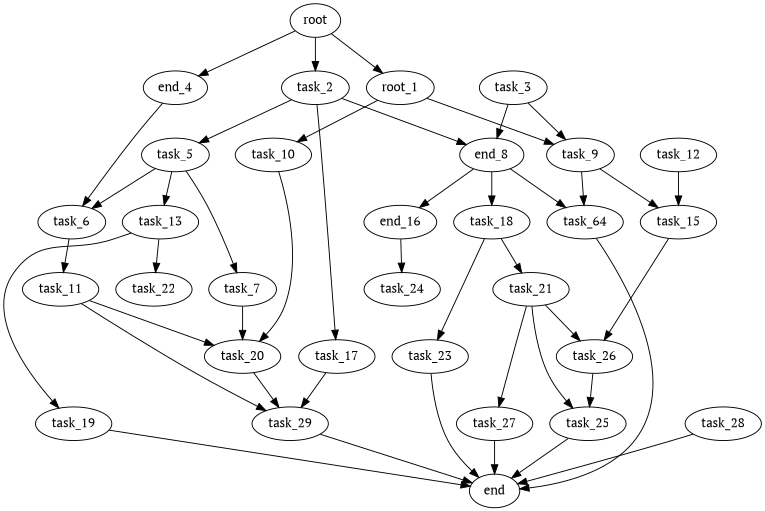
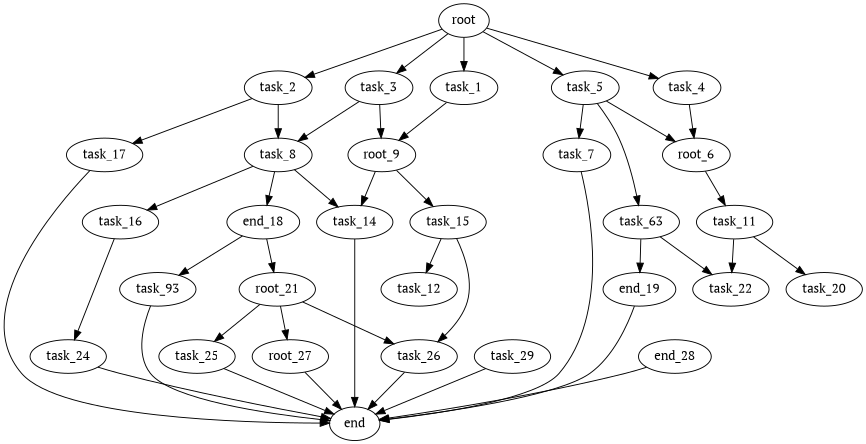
edge "root" -> "task_3": added
node "end_4": label "end_4" -> "task_4"
node "root_1": label "root_1" -> "task_1"
edge "task_2" -> "task_5": now "root" -> "task_5"
node "task_10": removed
node "end_8": label "end_8" -> "task_8"
node "task_9": label "task_9" -> "root_9"
edge "task_12" -> "task_15": reversed
node "task_6": label "task_6" -> "root_6"
node "task_13": label "task_13" -> "task_63"
node "end_16": label "end_16" -> "task_16"
node "task_18": label "task_18" -> "end_18"
node "task_64": label "task_64" -> "task_14"
node "task_21": label "task_21" -> "root_21"
edge "task_7" -> "task_20": now "task_7" -> "end"
edge "task_11" -> "task_29": now "task_11" -> "task_22"
node "task_23": label "task_23" -> "task_93"
edge "task_20" -> "task_29": removed
edge "task_17" -> "task_29": now "task_17" -> "end"
edge "task_26" -> "task_25": now "task_26" -> "end"
edge "task_24" -> "end": added
node "task_19": label "task_19" -> "end_19"
node "task_27": label "task_27" -> "root_27"
node "task_28": label "task_28" -> "end_28"
